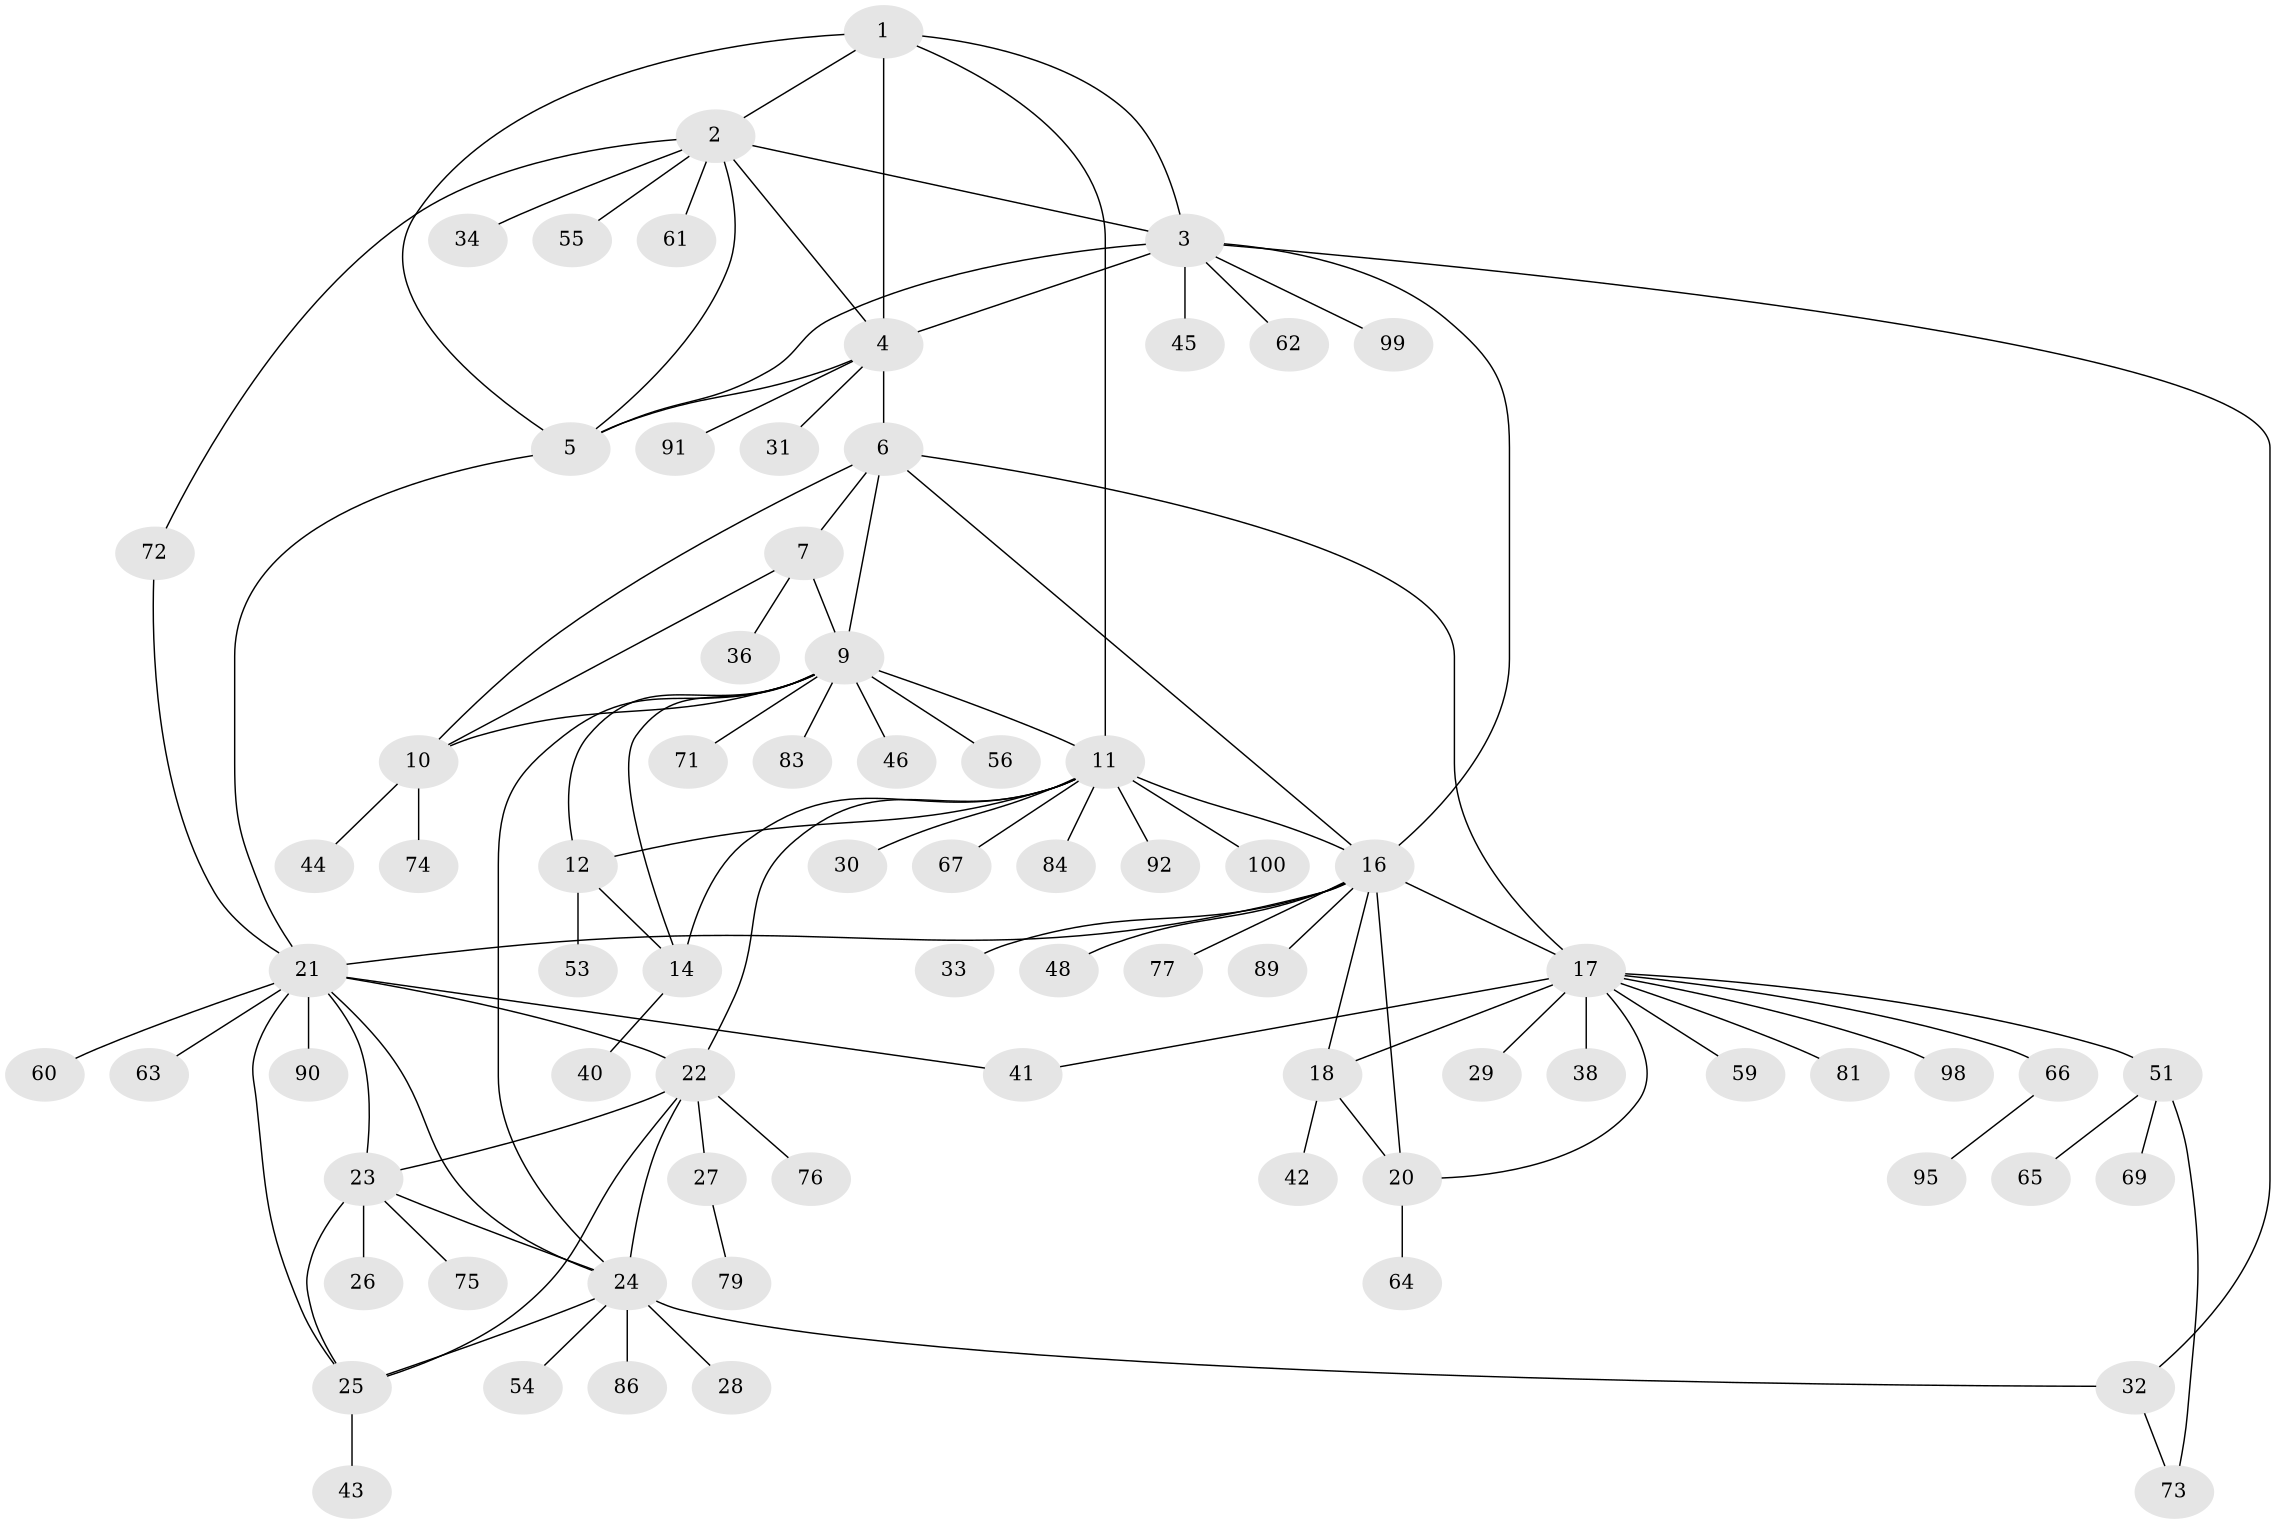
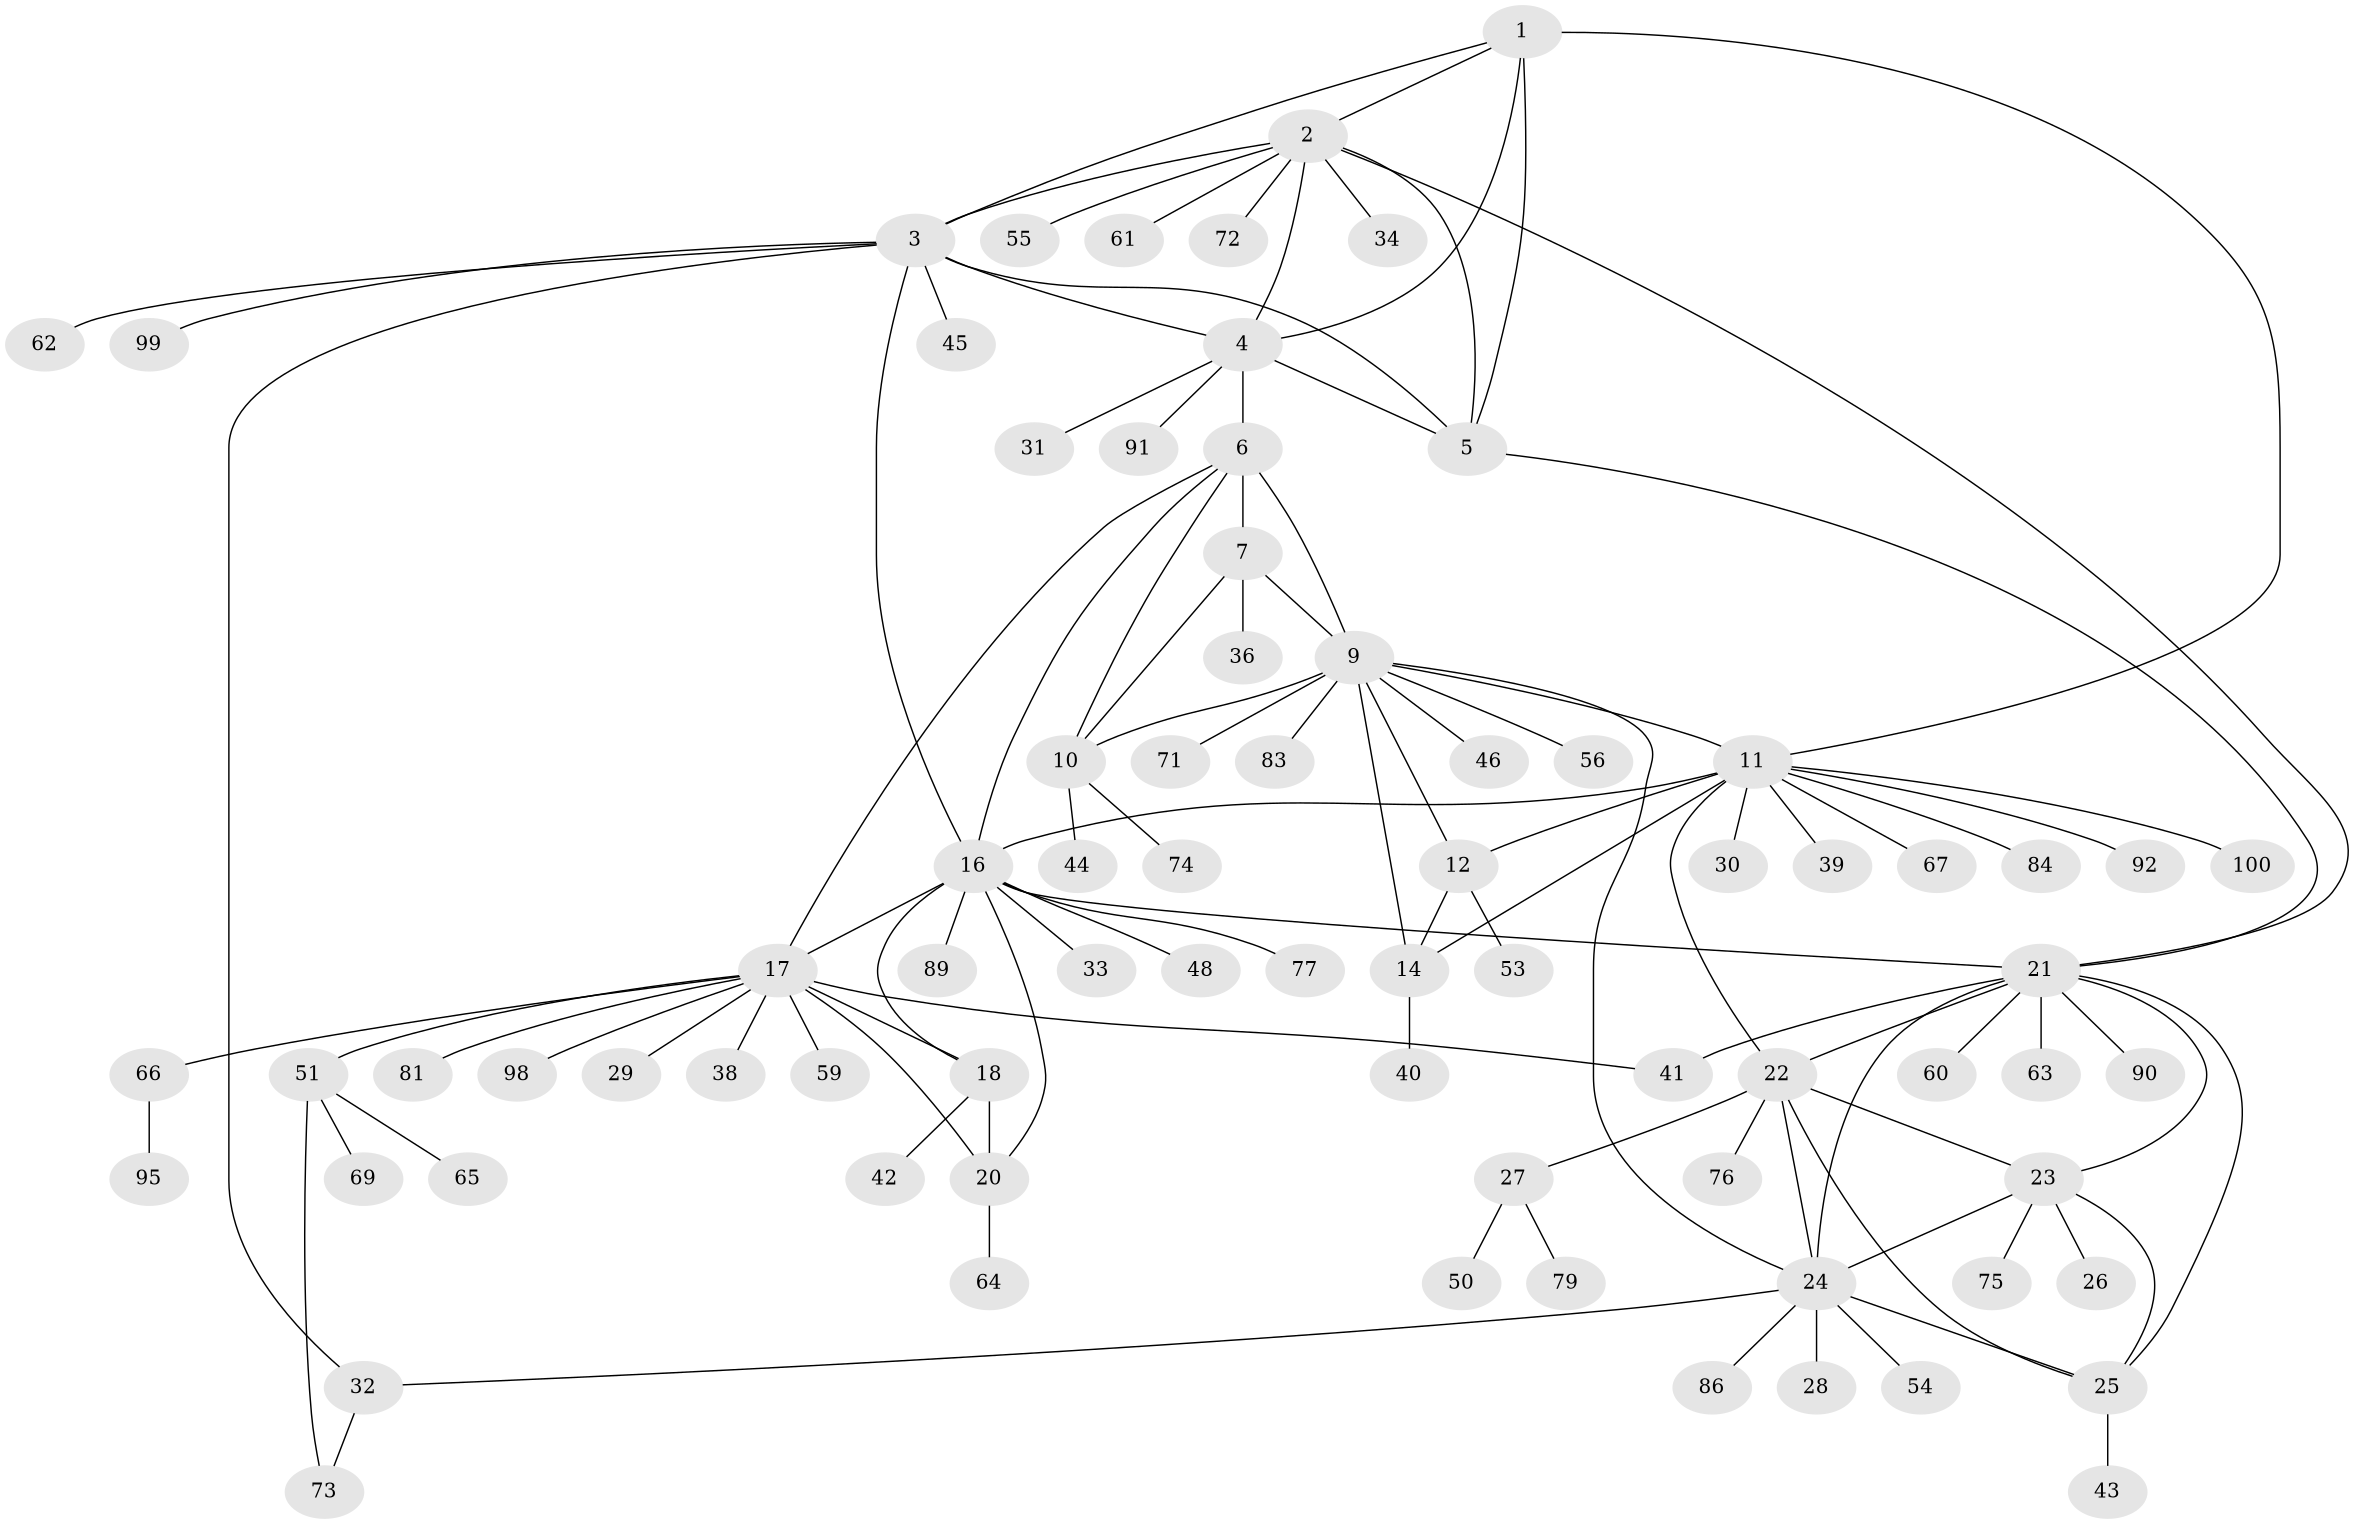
edge "72" -- "21": now "2" -- "21"
node "39": added
node "50": added
